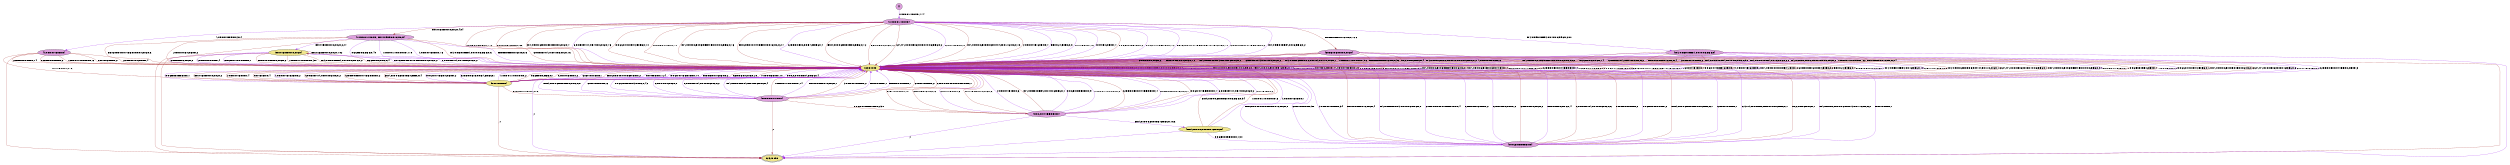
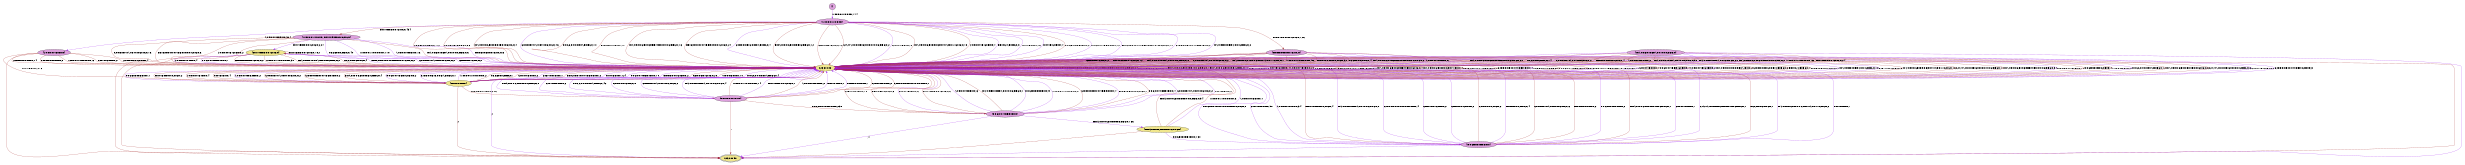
edge "[WINDOW-LOAD]" -> "[INSURED_PERSON-UNCHECK]": removed, label "INSURED_PERSON-UNCHECK/280"
edge "[EXIST_DOCEXPIRE-CHECK]" -> "x2328058": color purple -> brown
